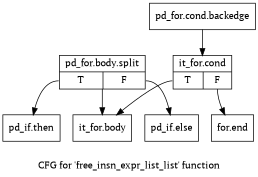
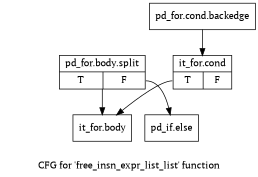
node "pd_if.then": removed
node "for.end": removed
